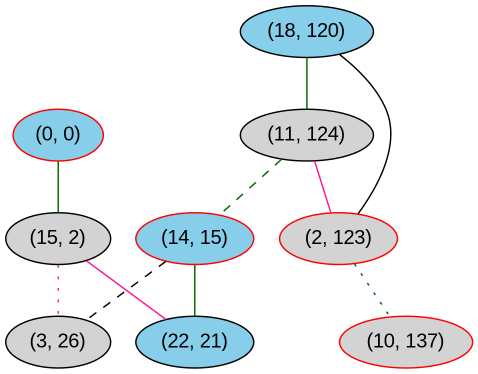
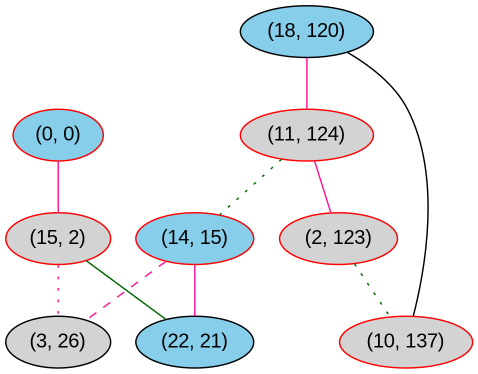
edge "(18, 120)" -- "(11, 124)": color darkgreen -> deeppink
edge "(18, 120)" -- "(2, 123)": now "(18, 120)" -- "(10, 137)"
node "(11, 124)": color black -> red
edge "(0, 0)" -- "(15, 2)": color darkgreen -> deeppink
edge "(11, 124)" -- "(14, 15)": style dashed -> dotted
node "(15, 2)": color black -> red
edge "(15, 2)" -- "(22, 21)": color deeppink -> darkgreen
edge "(14, 15)" -- "(3, 26)": color black -> deeppink
edge "(14, 15)" -- "(22, 21)": color darkgreen -> deeppink
